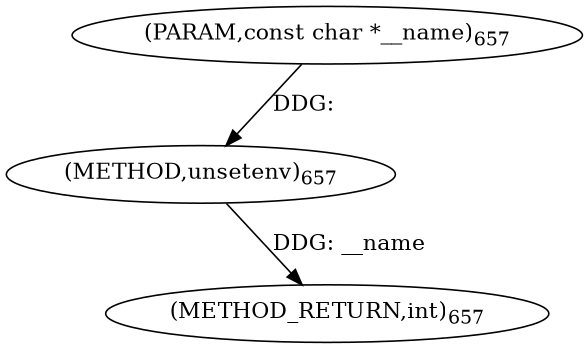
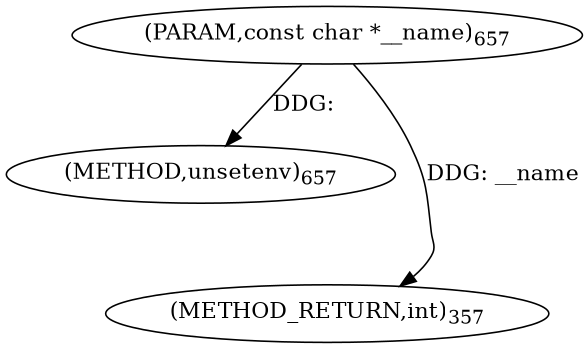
edge "(METHOD,unsetenv)" -> "(METHOD_RETURN,int)": now "(PARAM,const char *__name)" -> "(METHOD_RETURN,int)"
node "(METHOD_RETURN,int)": text "657" -> "357"
